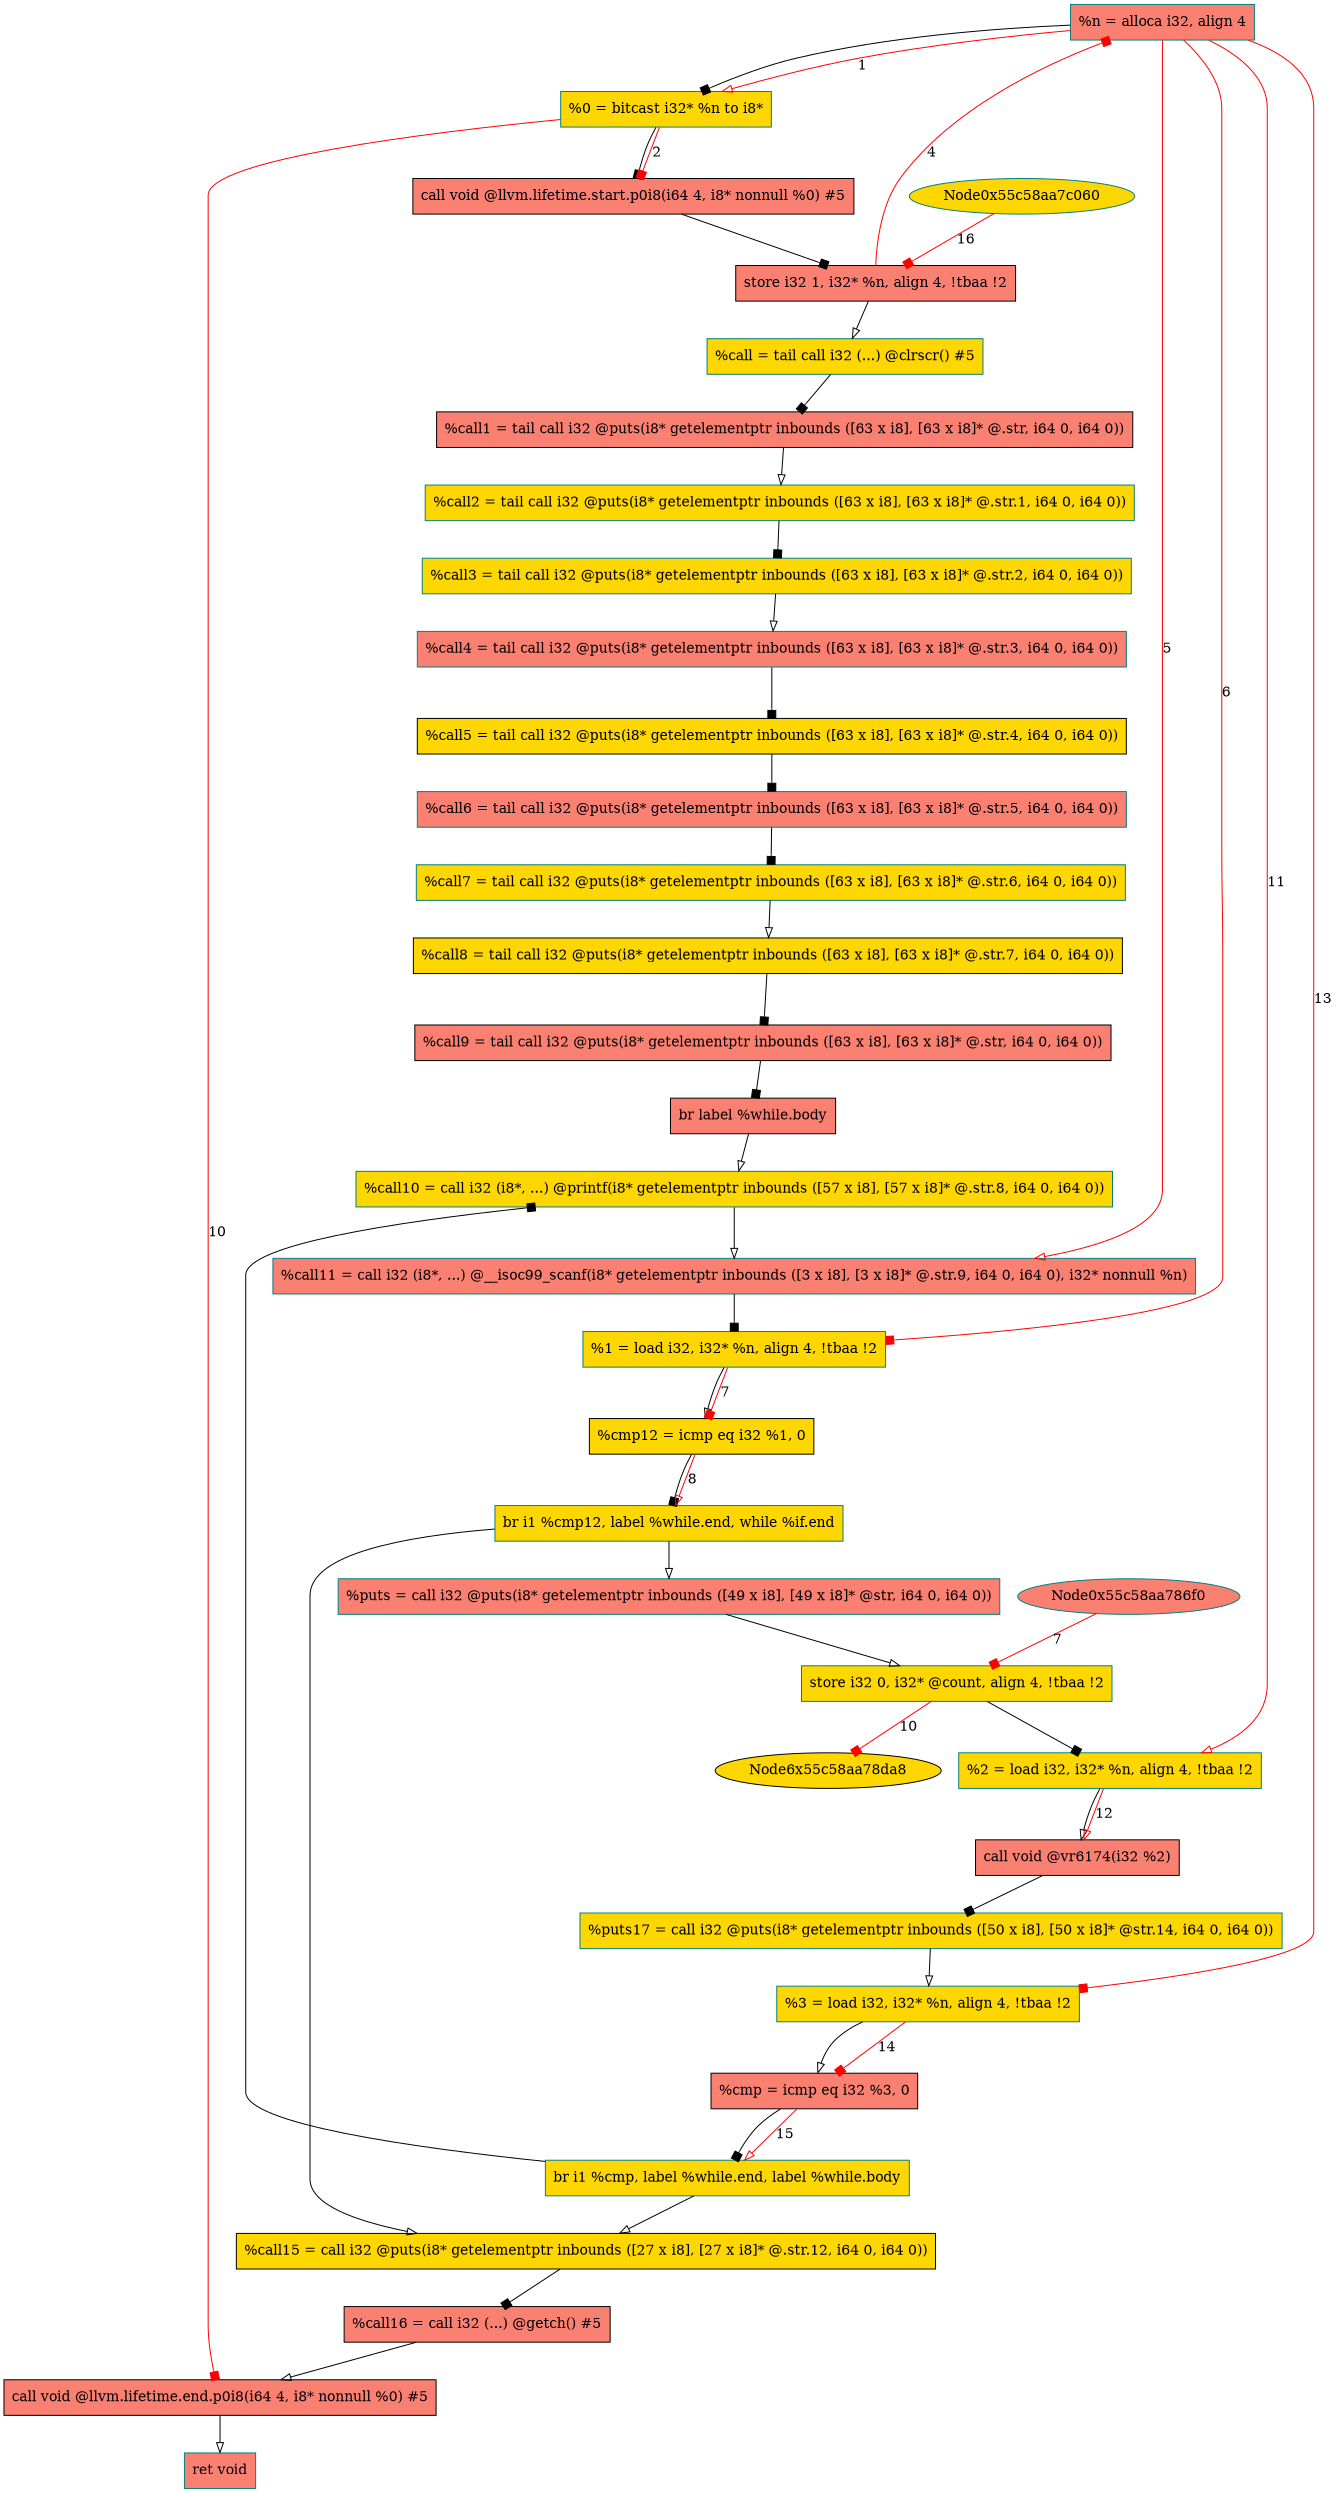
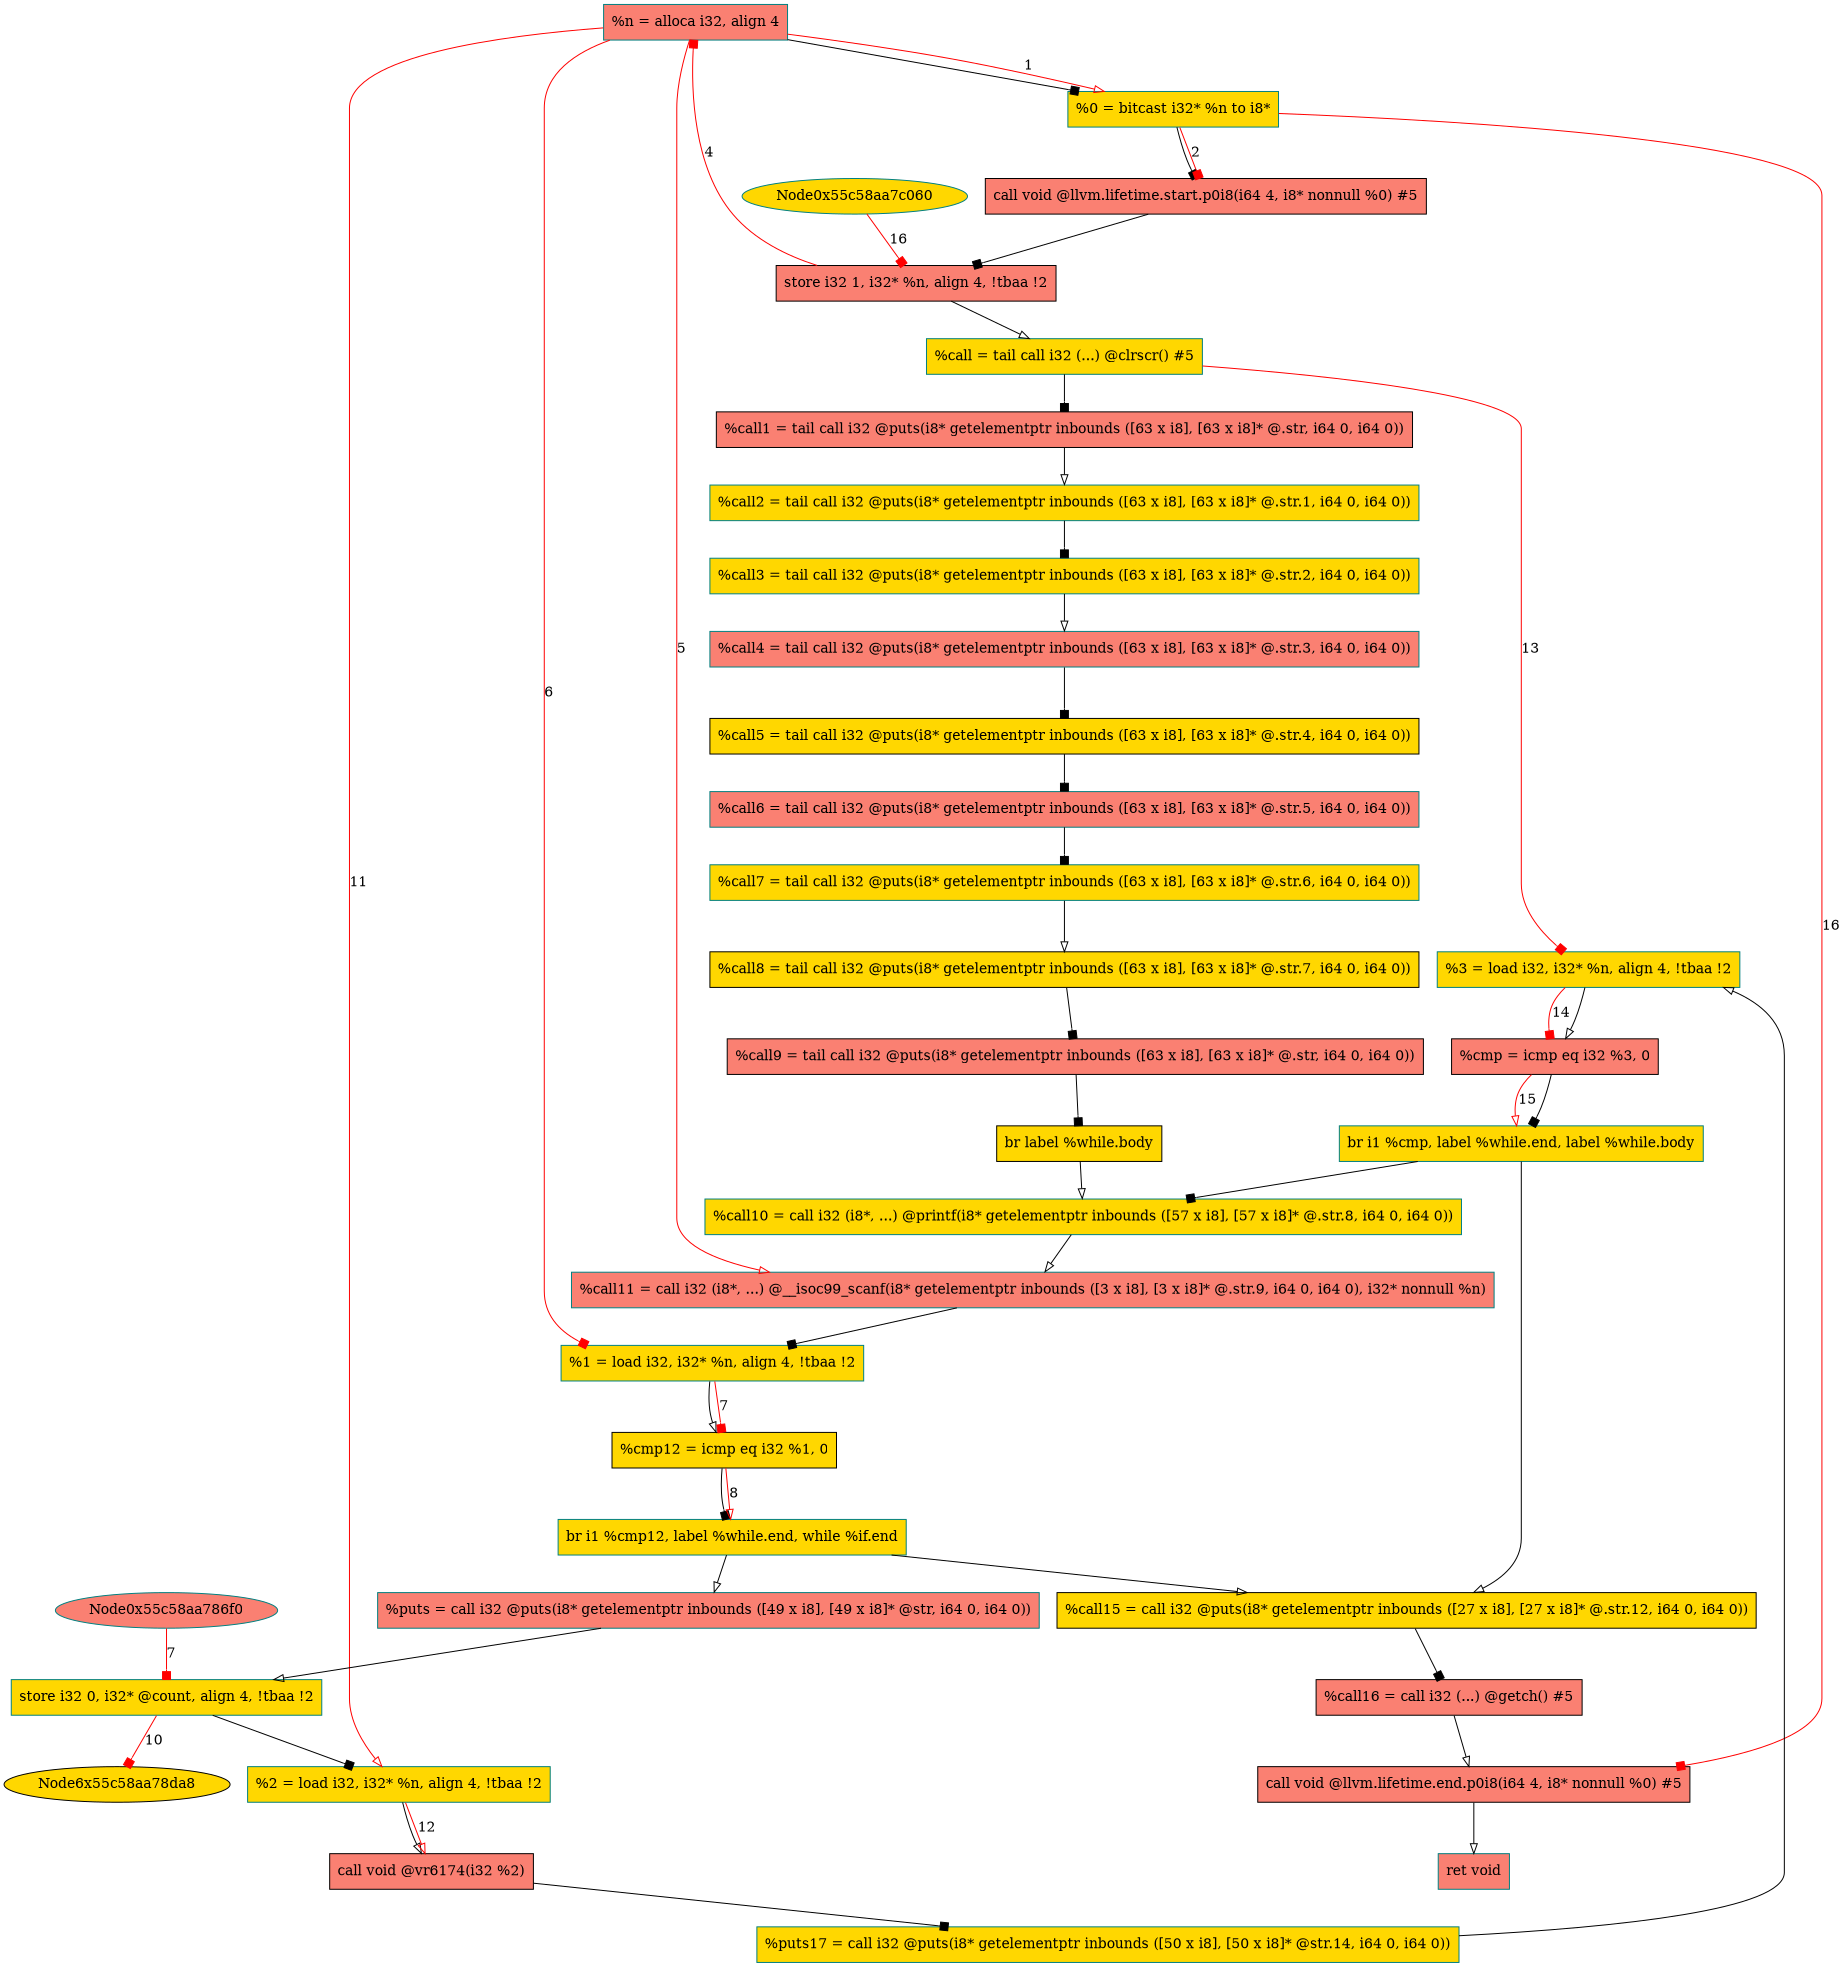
edge "%n = alloca i32, align 4" -> "%3 = load i32, i32* %n, align 4, !tbaa !2": now "%call = tail call i32 (...) @clrscr() #5" -> "%3 = load i32, i32* %n, align 4, !tbaa !2"
node "br label %while.body": fillcolor salmon -> gold
edge "%0 = bitcast i32* %n to i8*" -> "call void @llvm.lifetime.end.p0i8(i64 4, i8* nonnull %0) #5": label "10" -> "16"
